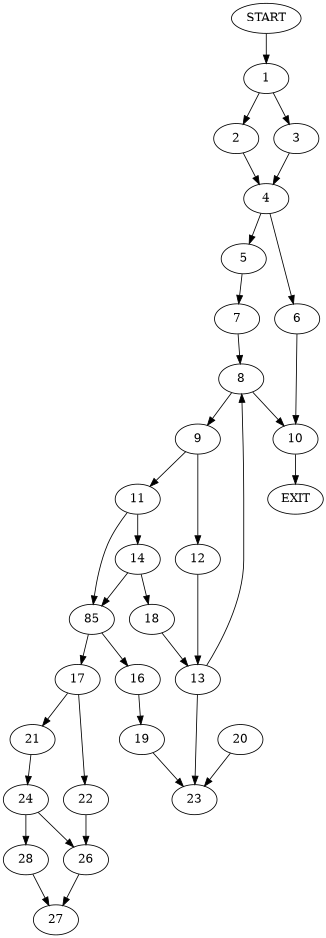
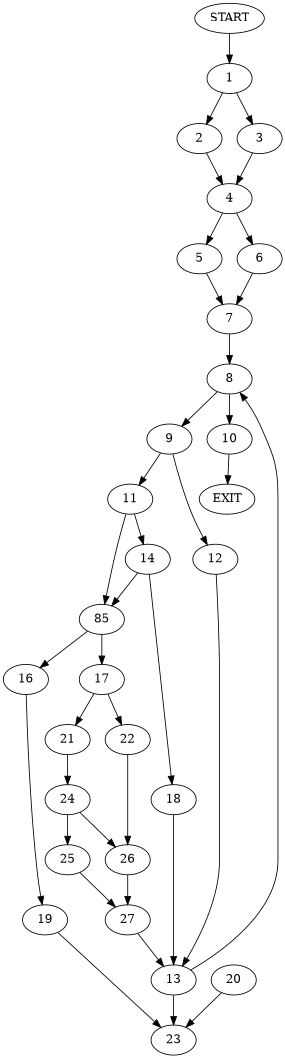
edge "6" -> "10": now "6" -> "7"
node "28": label "28" -> "25"
edge "27" -> "13": added
